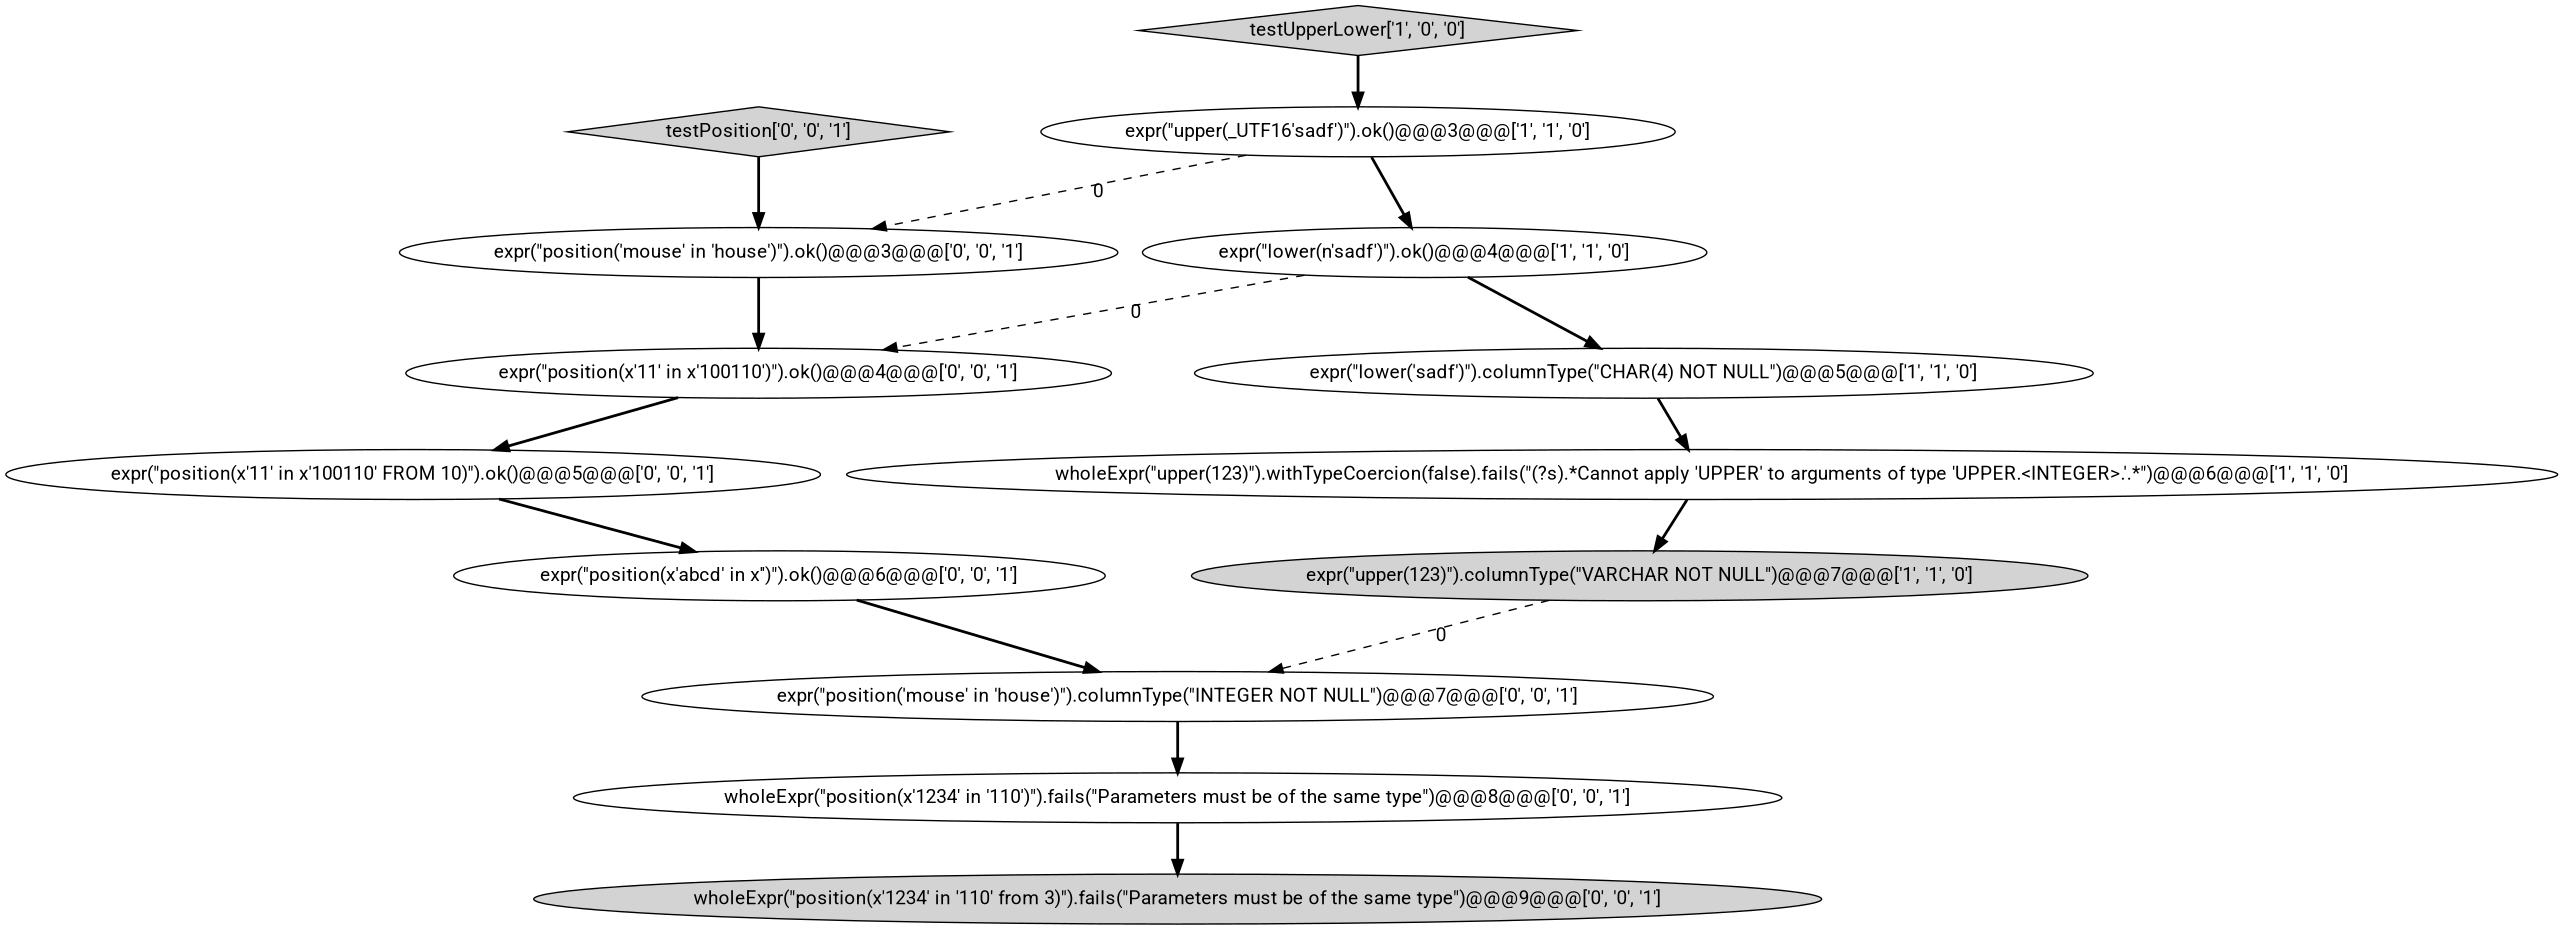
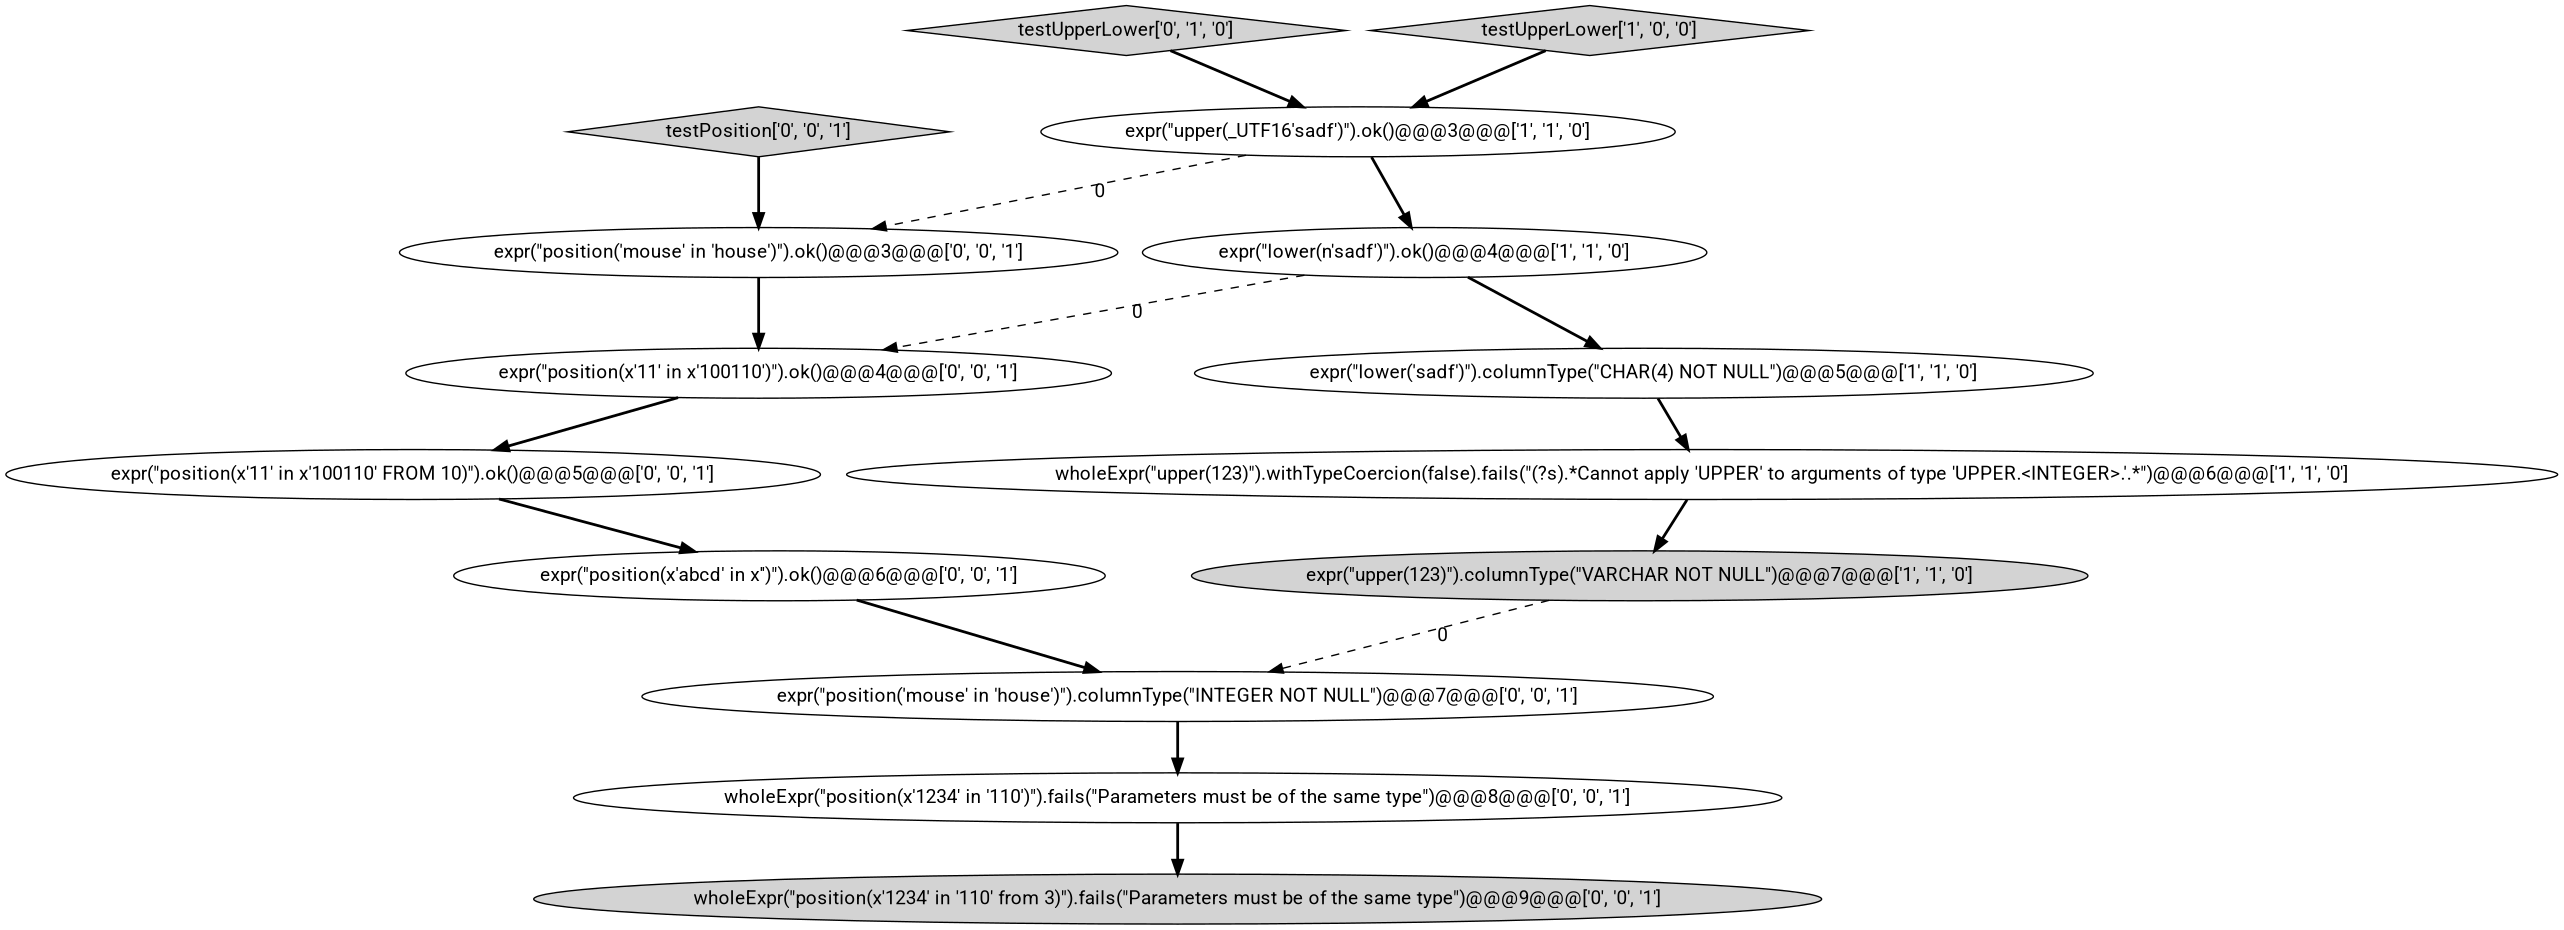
node "testUpperLower['0', '1', '0']": added
